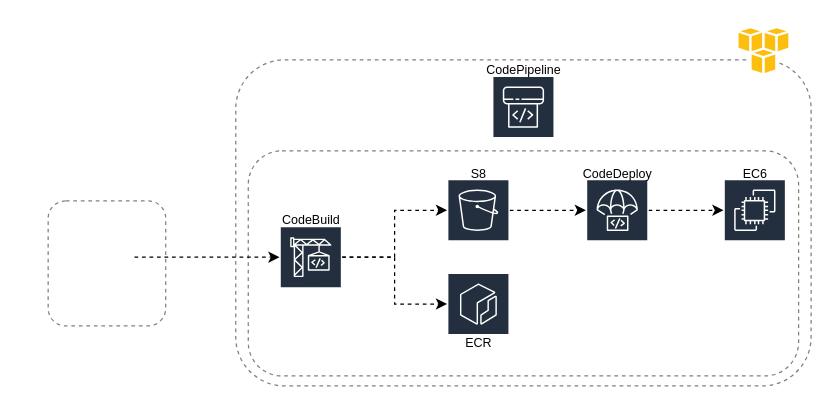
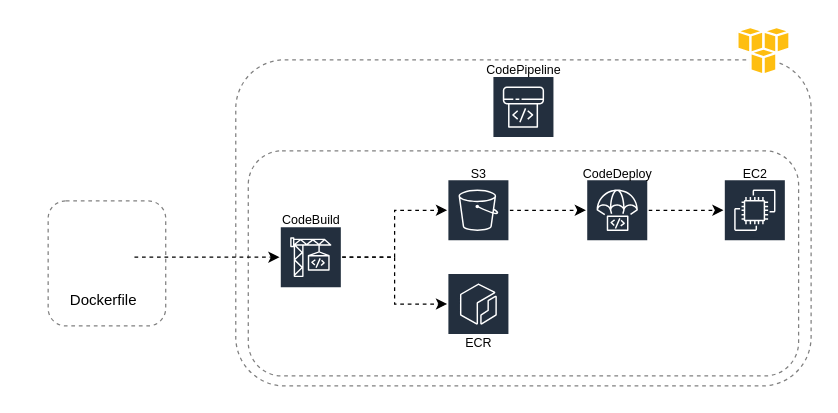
node "S8": label "S8" -> "S3"
node "EC6": label "EC6" -> "EC2"
node "Dockerfile": added
